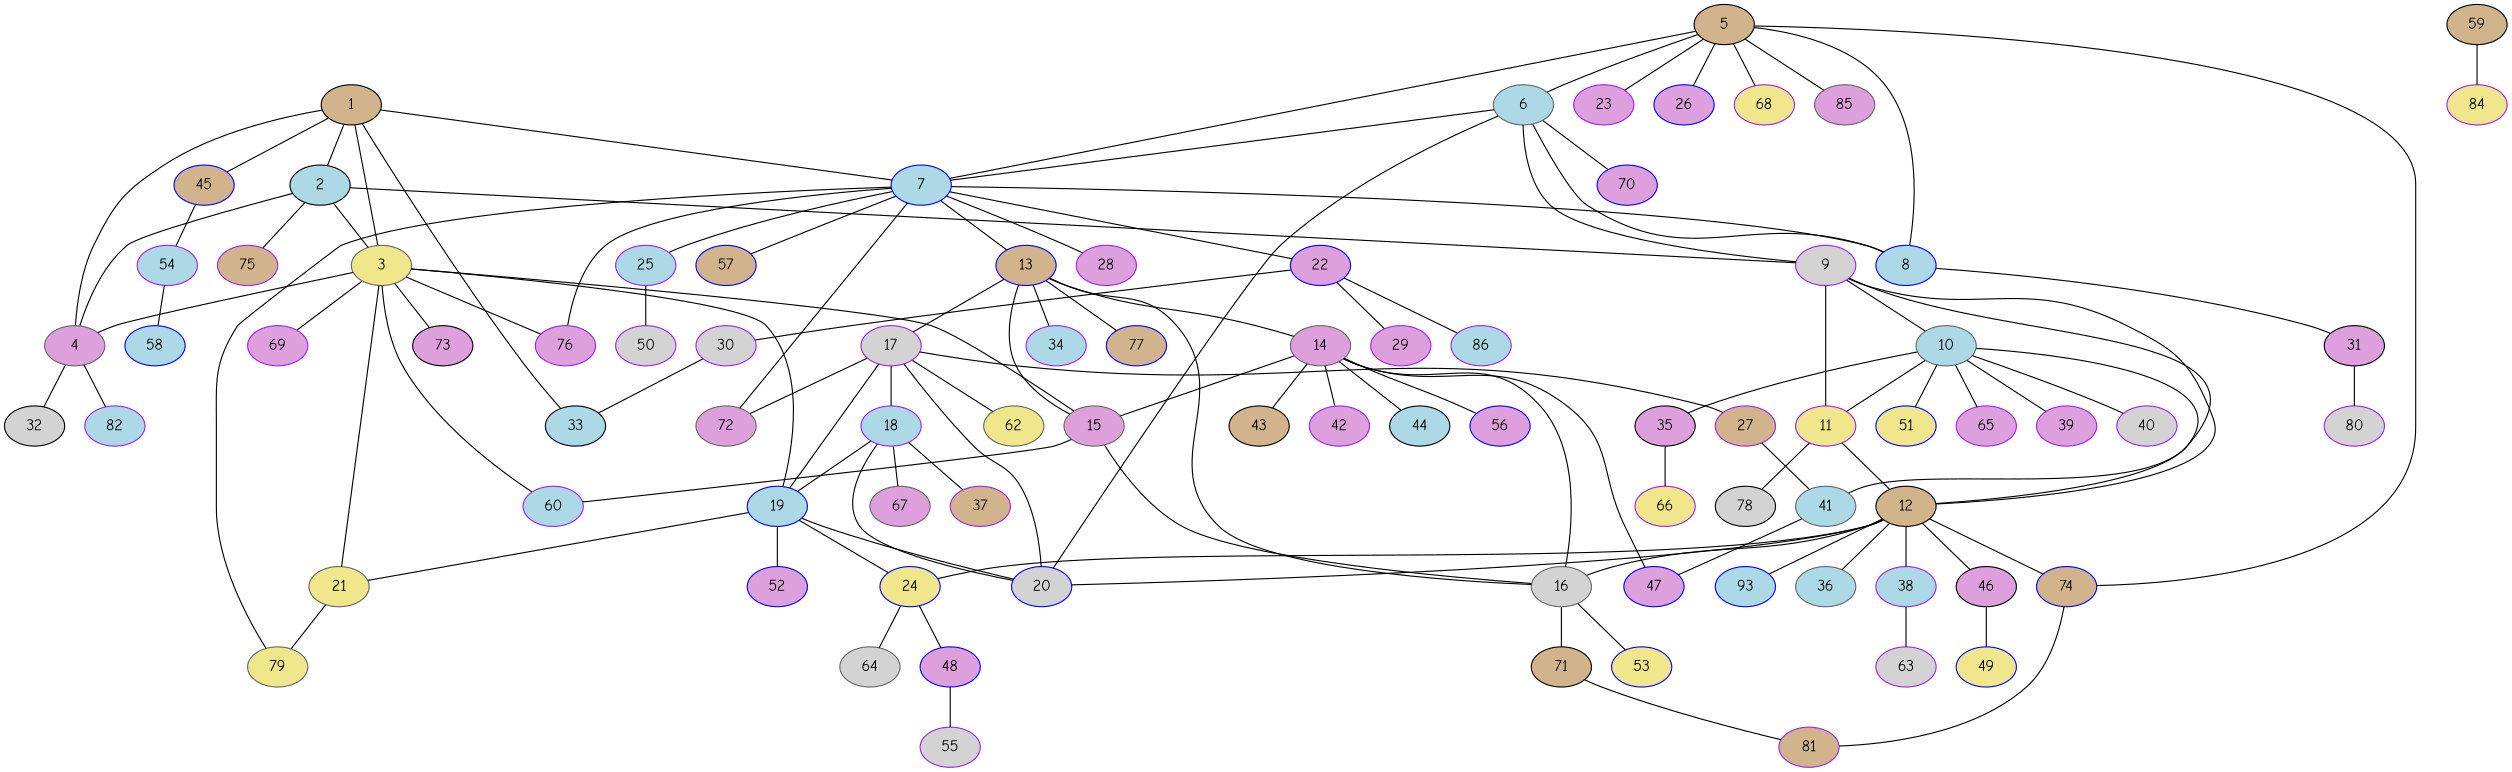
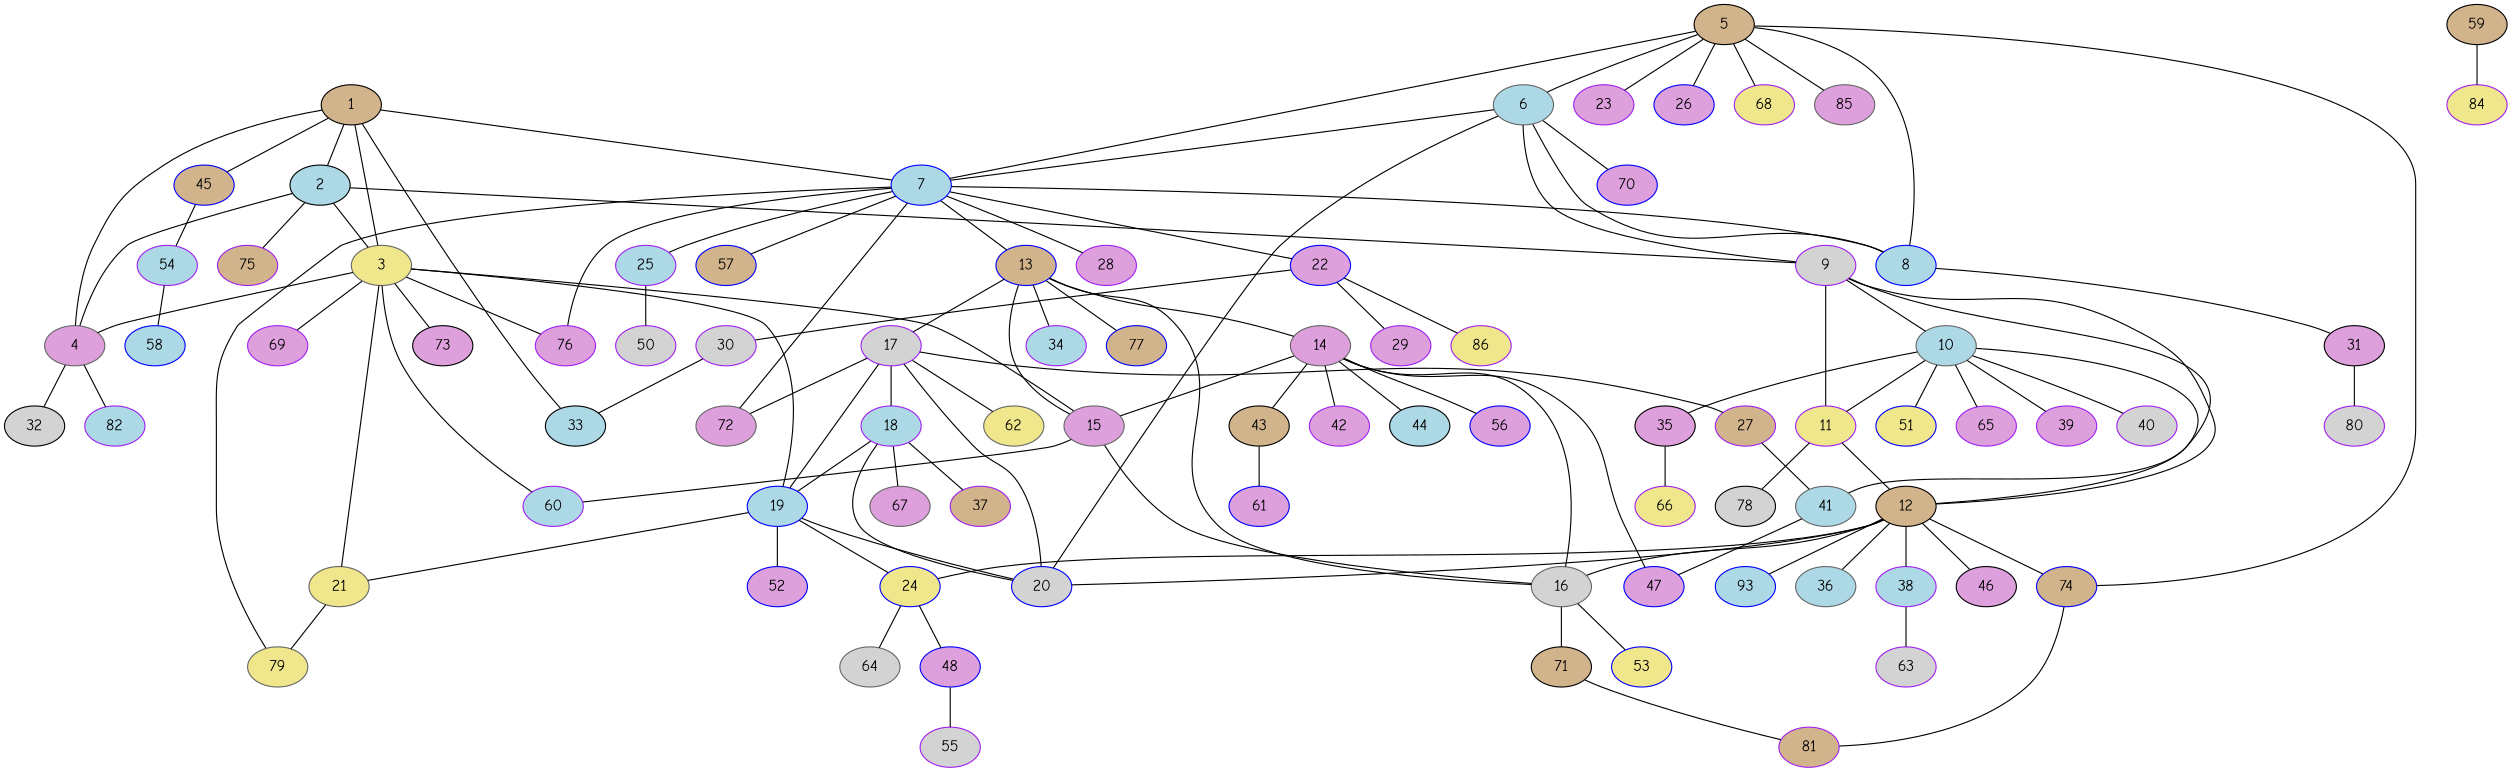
node "86": fillcolor lightblue -> khaki
node "61": added
node "49": removed
